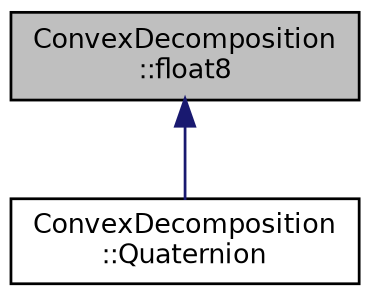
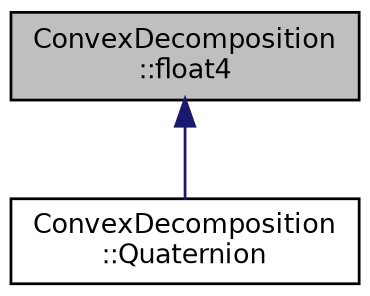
node "ConvexDecomposition ::float8": label "ConvexDecomposition ::float8" -> "ConvexDecomposition ::float4"
